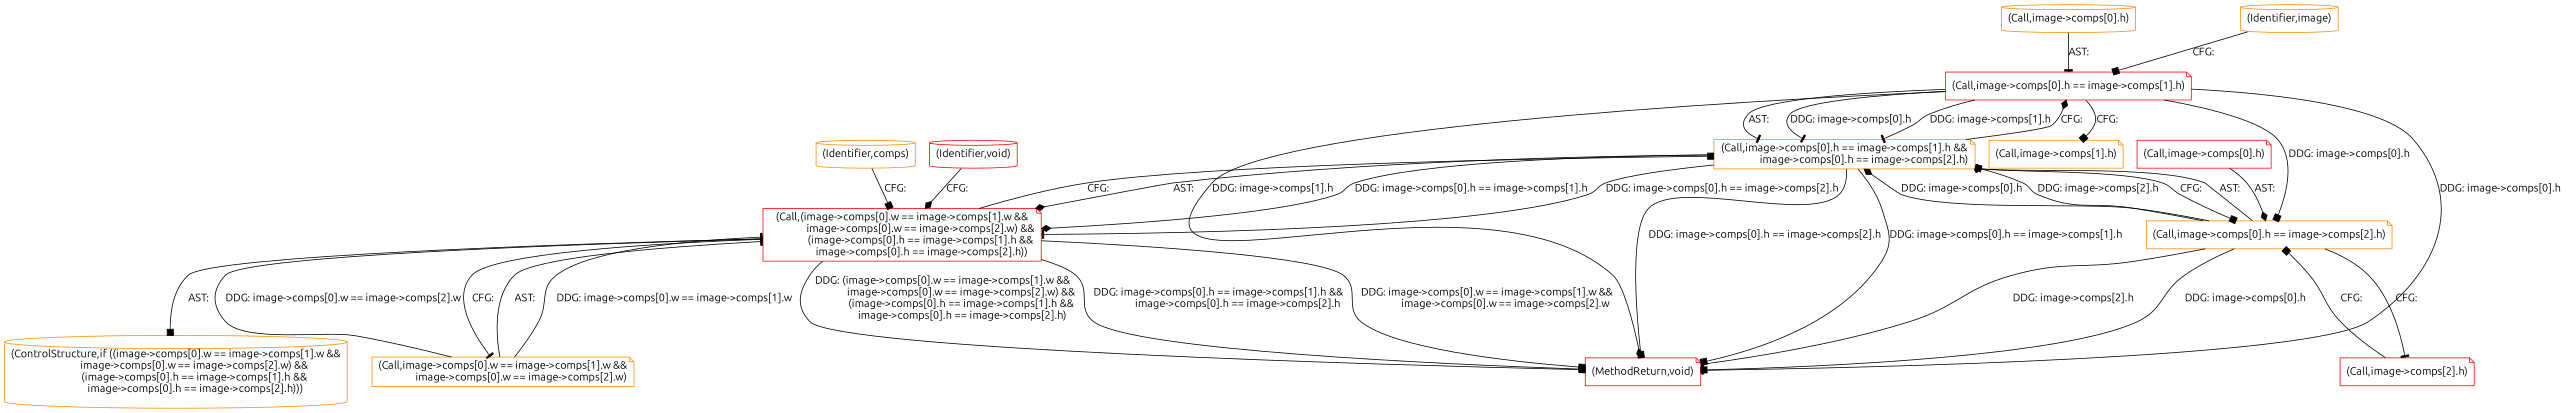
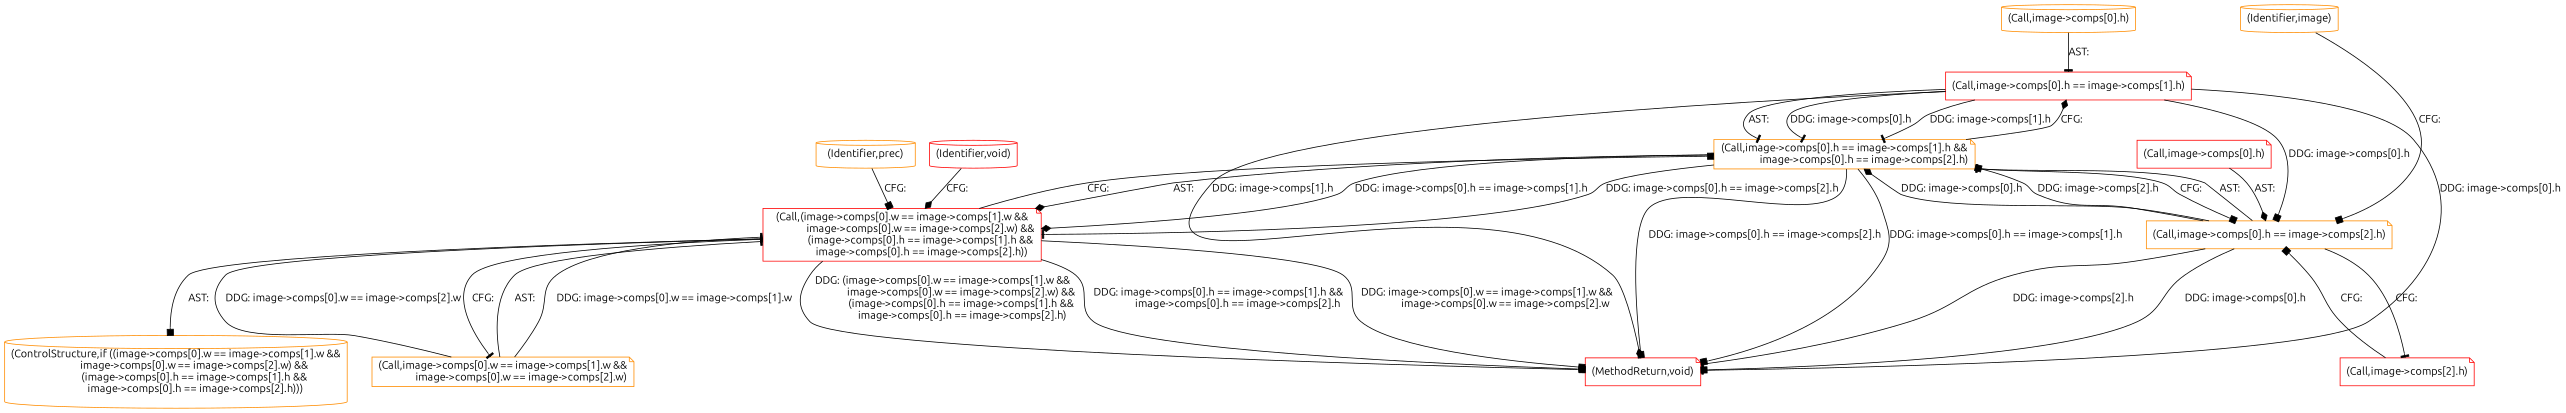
edge "(Identifier,image)" -> "(Call,image->comps[0].h == image->comps[1].h)": now "(Identifier,image)" -> "(Call,image->comps[0].h == image->comps[2].h)"
node "(Identifier,comps)": label "(Identifier,comps)" -> "(Identifier,prec)"
node "(Call,image->comps[1].h)": removed
